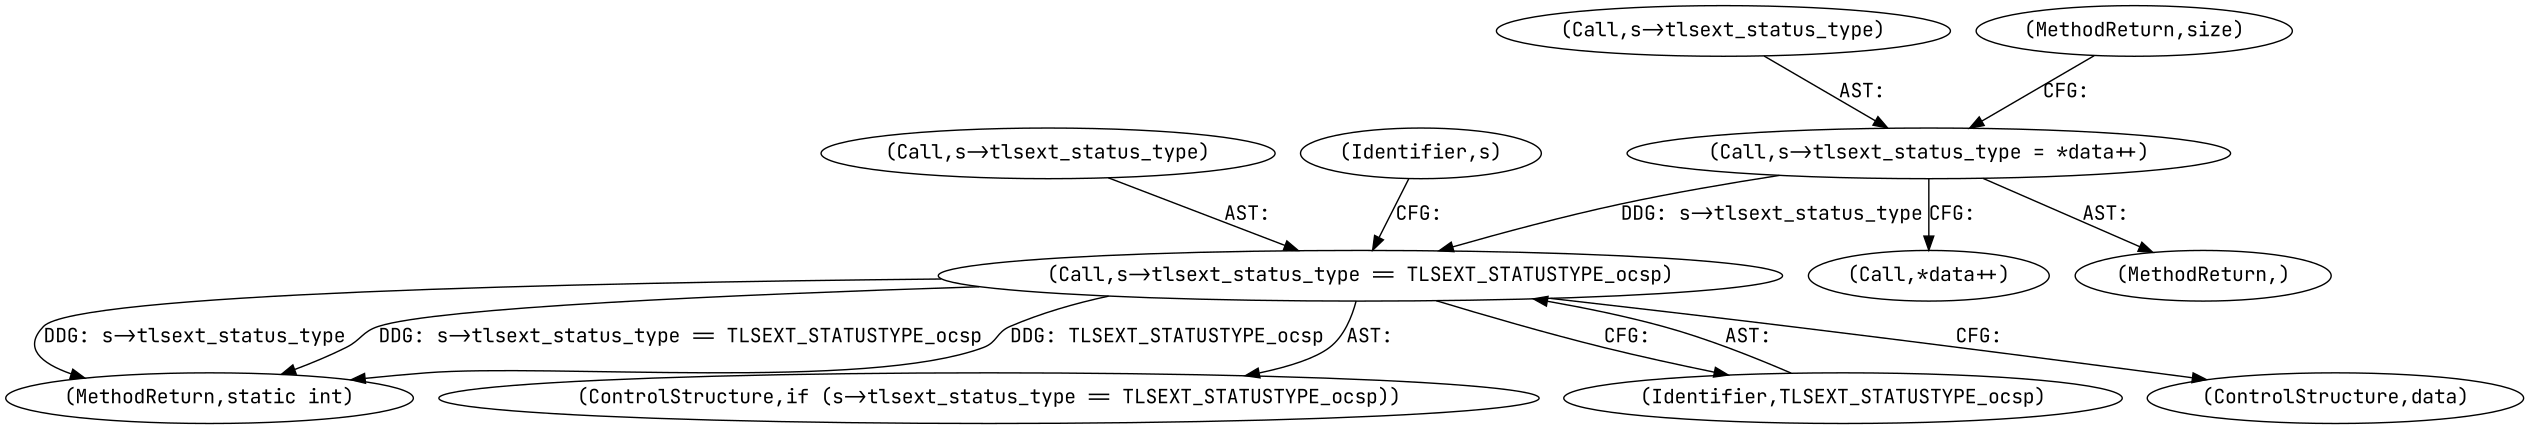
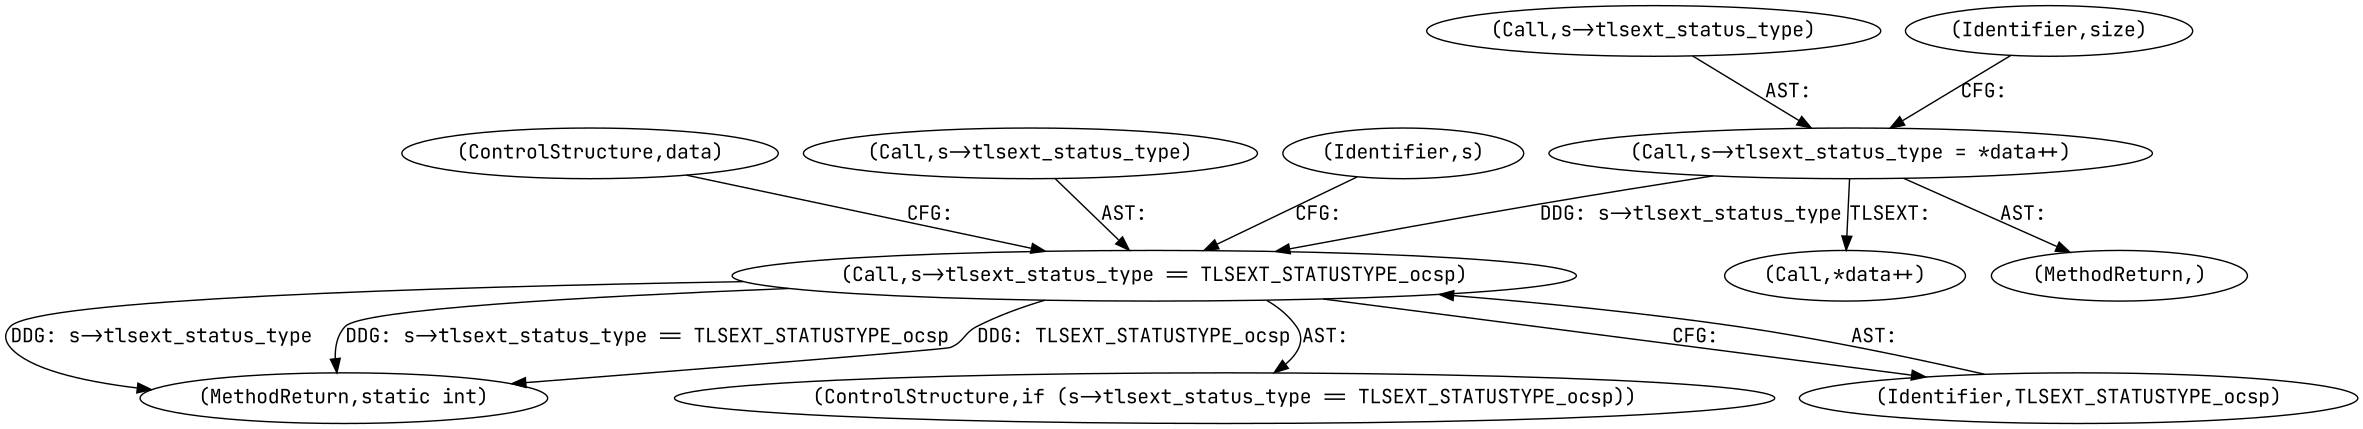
node "(MethodReturn,size)": label "(MethodReturn,size)" -> "(Identifier,size)"
edge "(Call,s->tlsext_status_type = *data++)" -> "(Call,*data++)": label "CFG: " -> "TLSEXT: "
edge "(Call,s->tlsext_status_type == TLSEXT_STATUSTYPE_ocsp)" -> "(ControlStructure,data)": reversed
